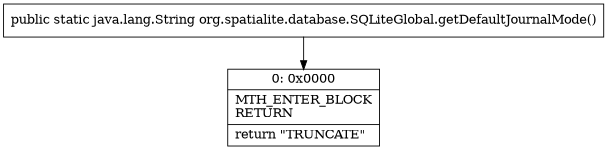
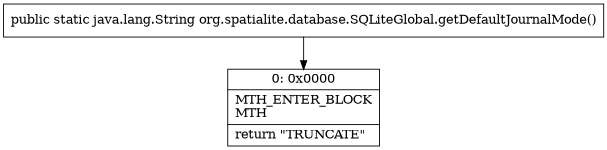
node "0: 0x0000": text "RETURN" -> "MTH"
